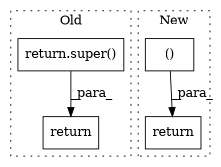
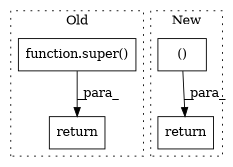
node "return.super()": label "return.super()" -> "function.super()"
